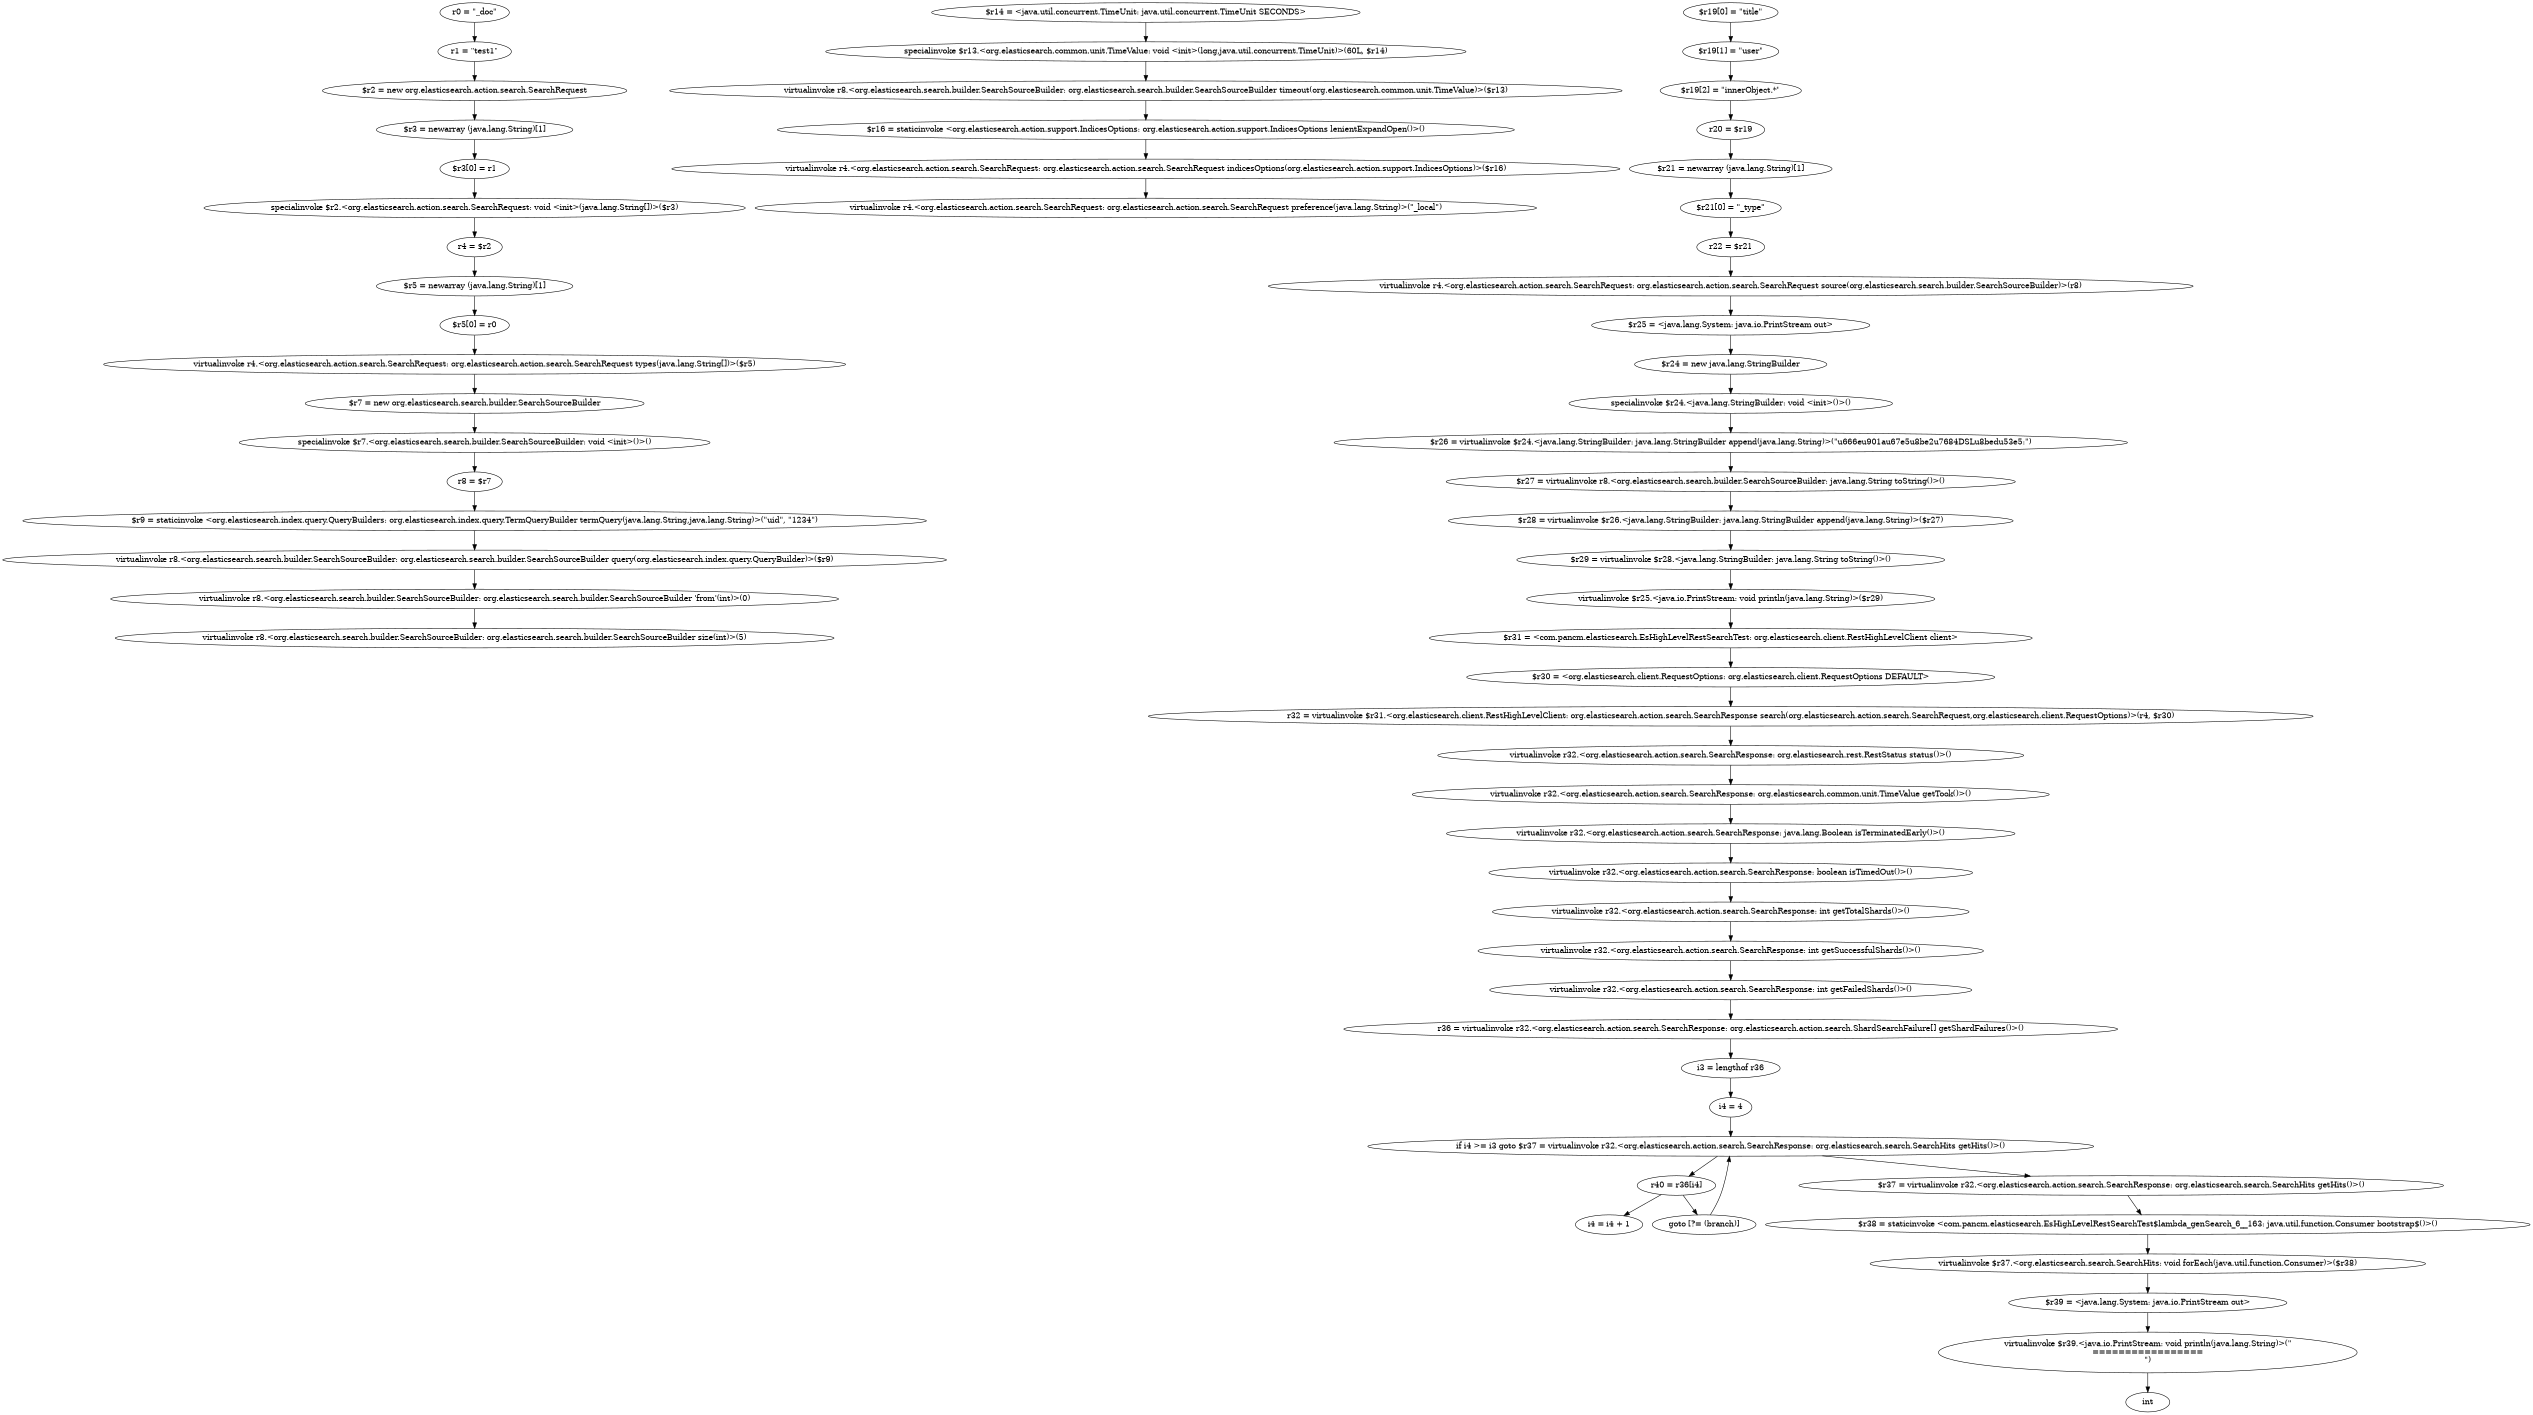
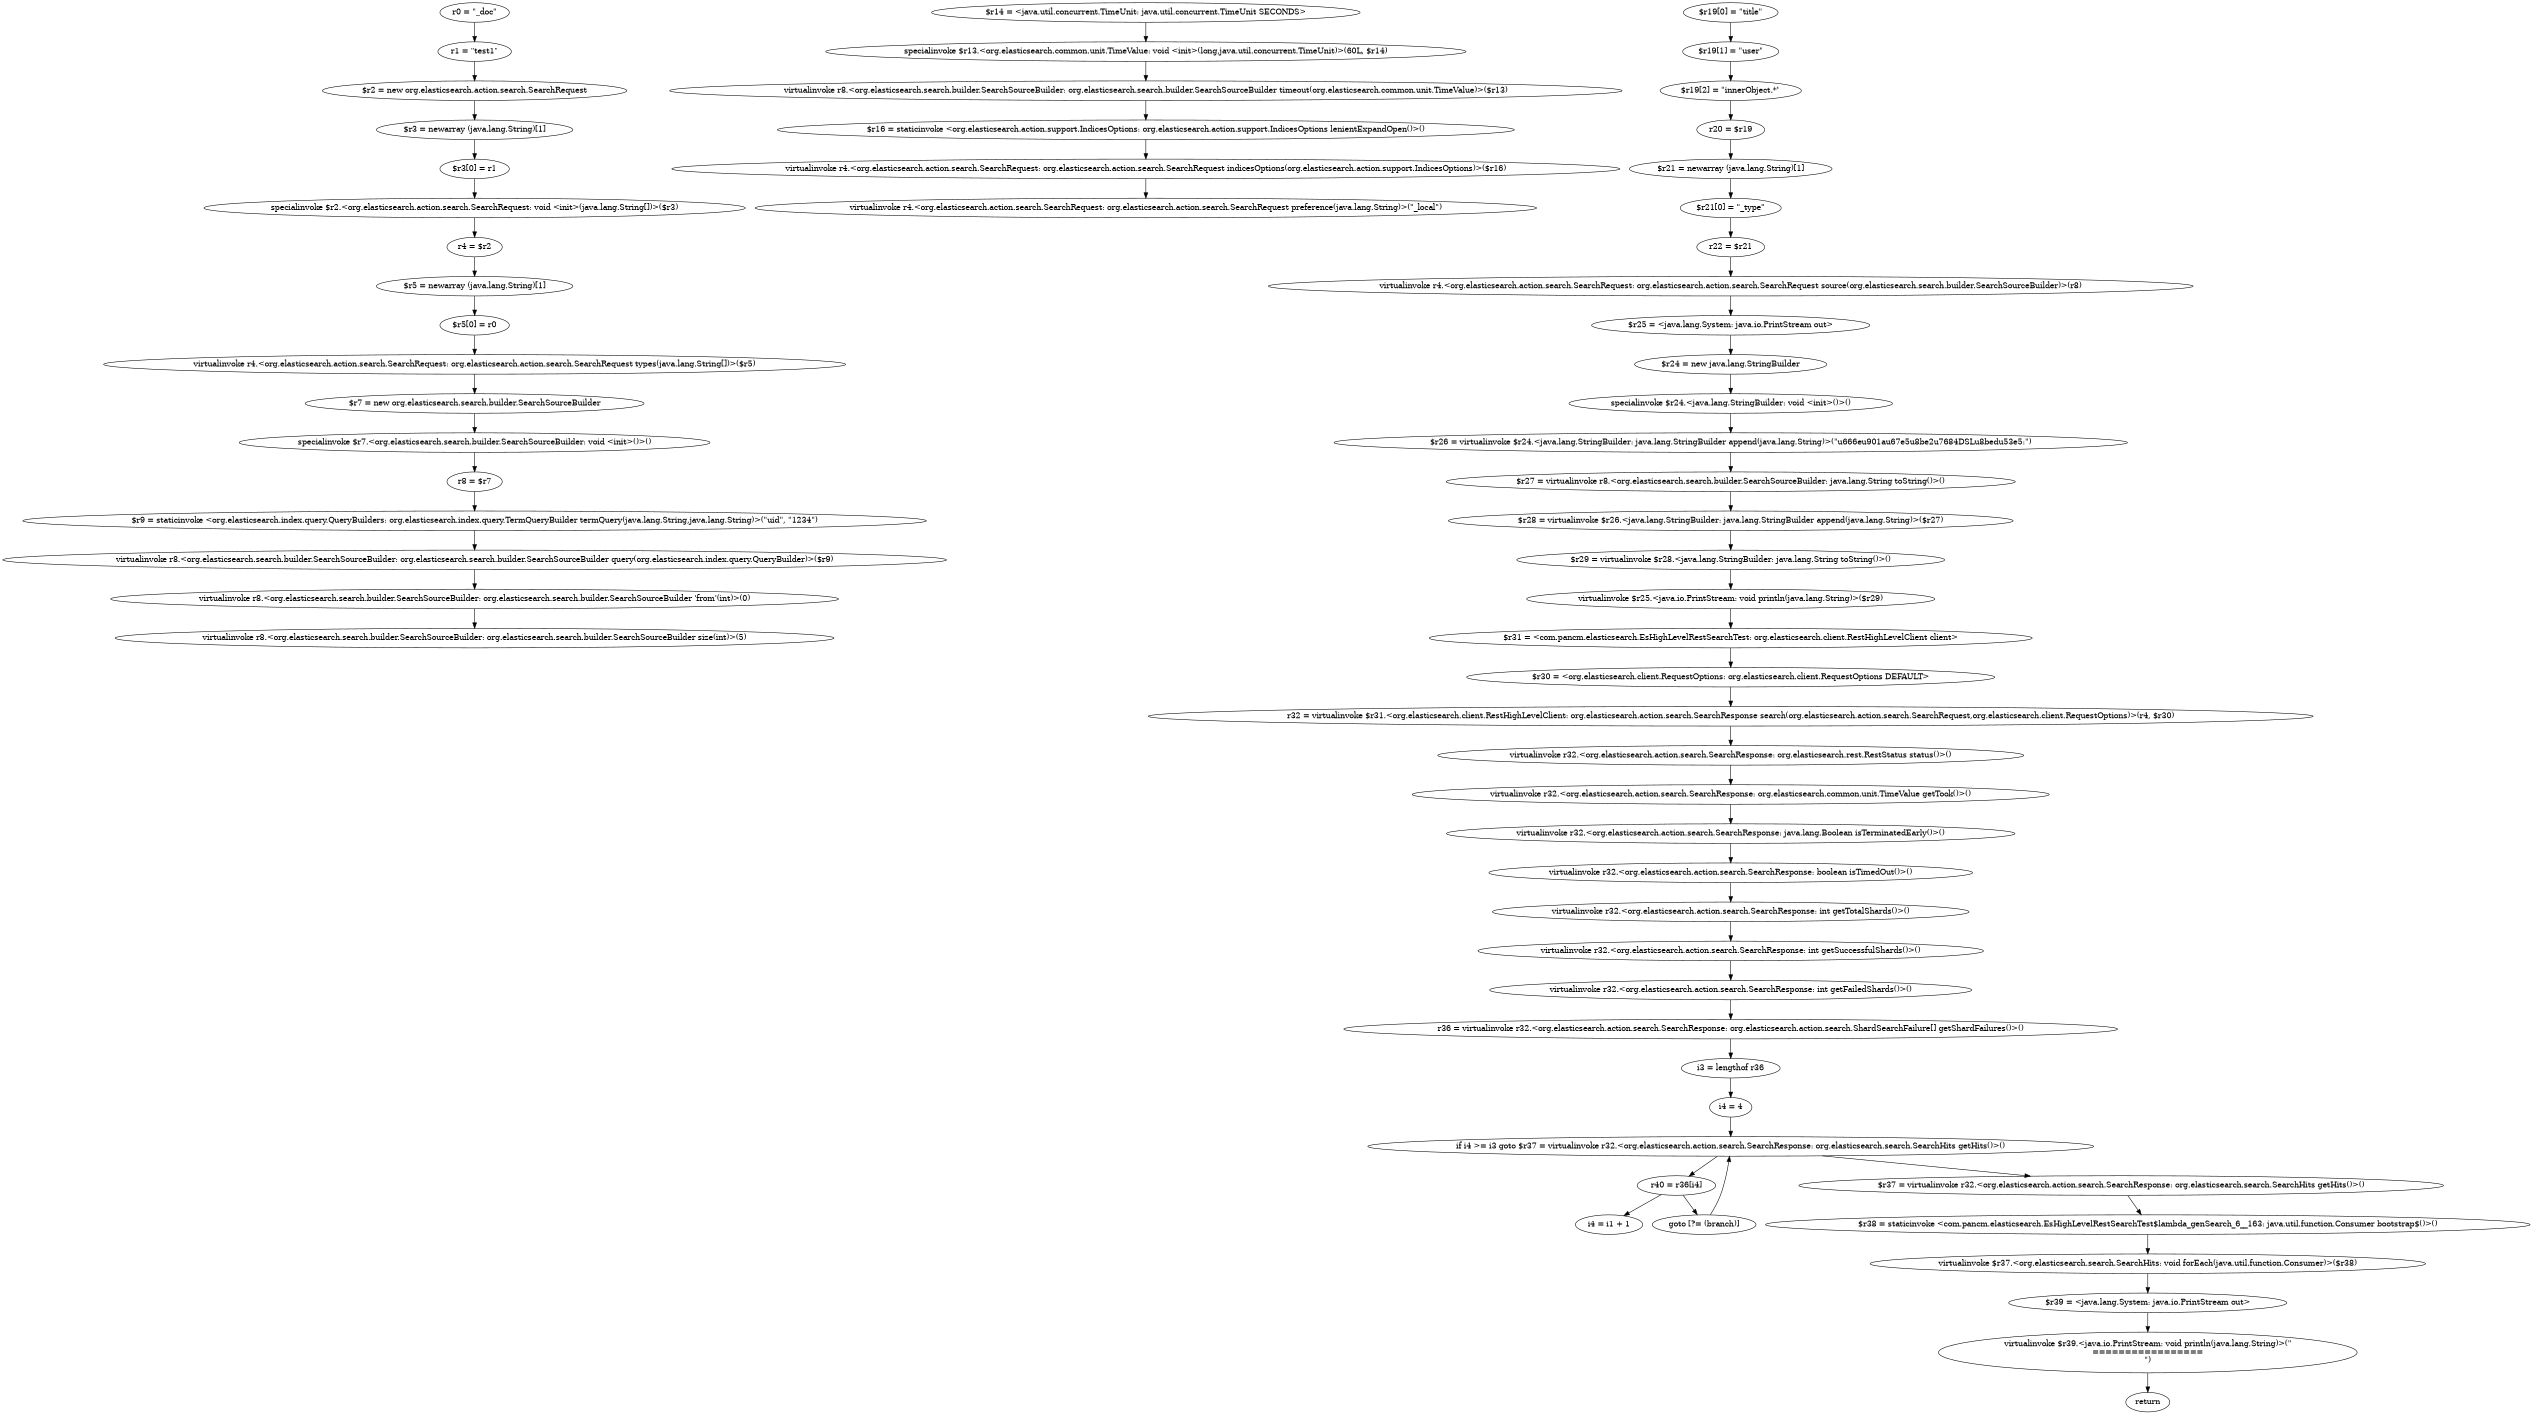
node "i4 = i4 + 1": label "i4 = i4 + 1" -> "i4 = i1 + 1"
node "int": label "int" -> "return"
